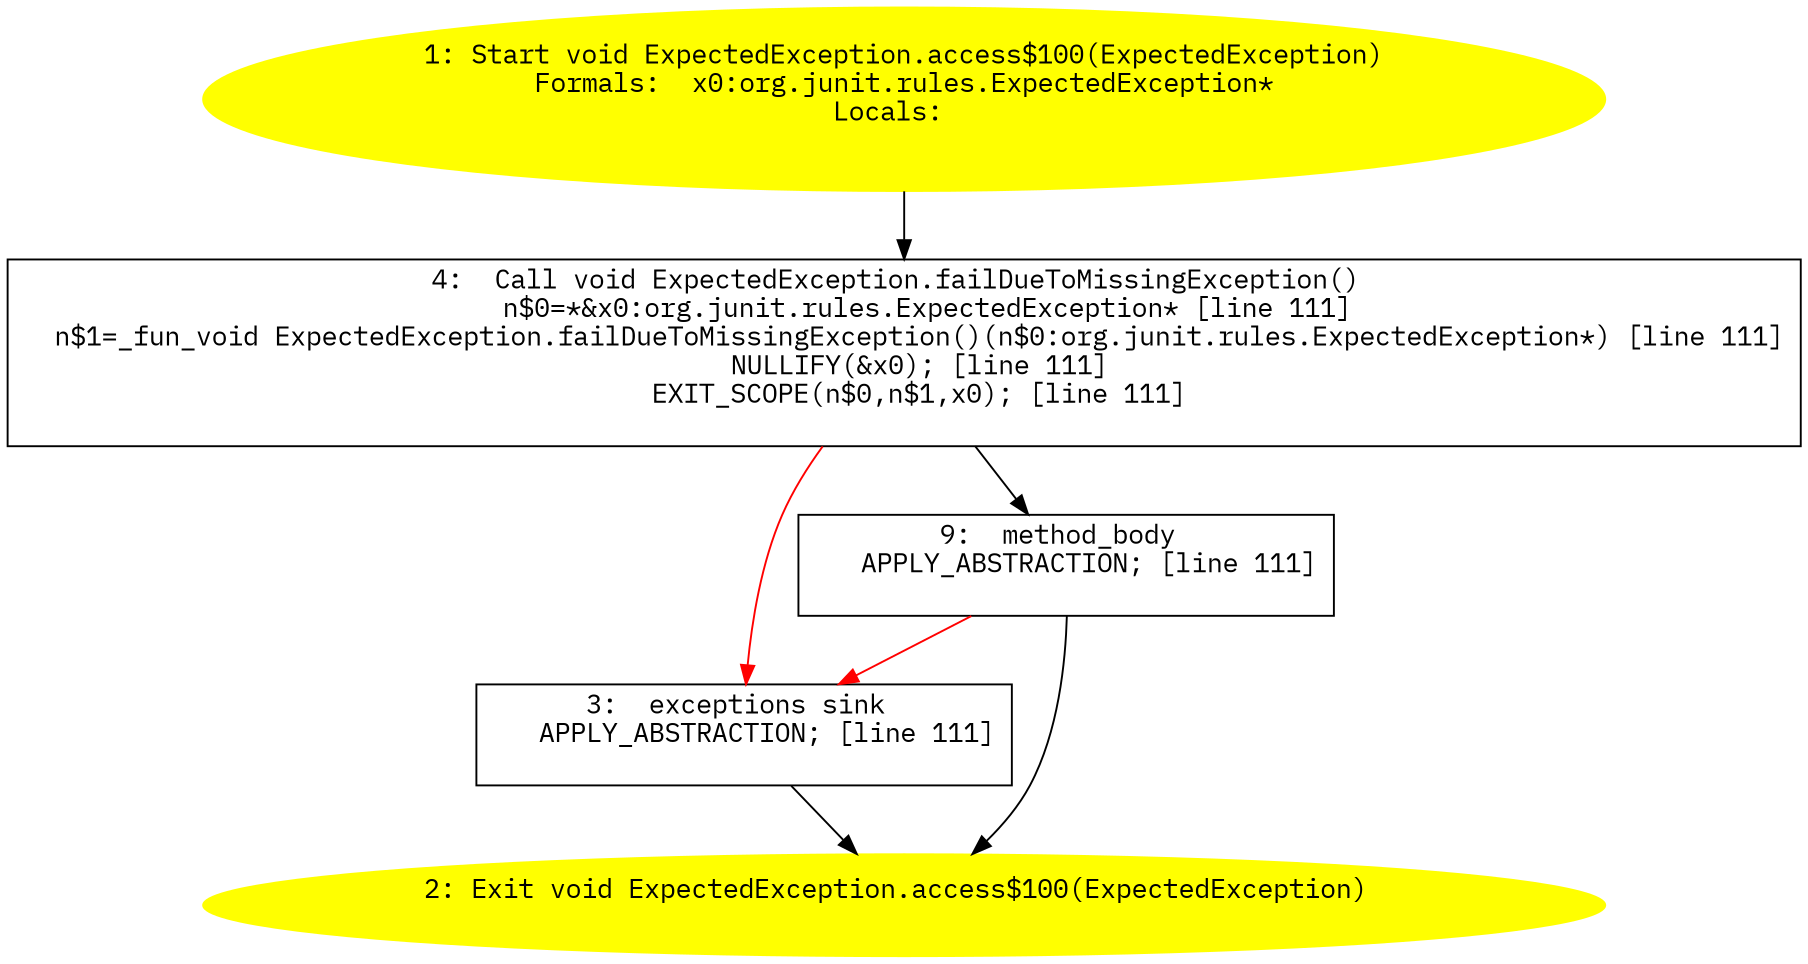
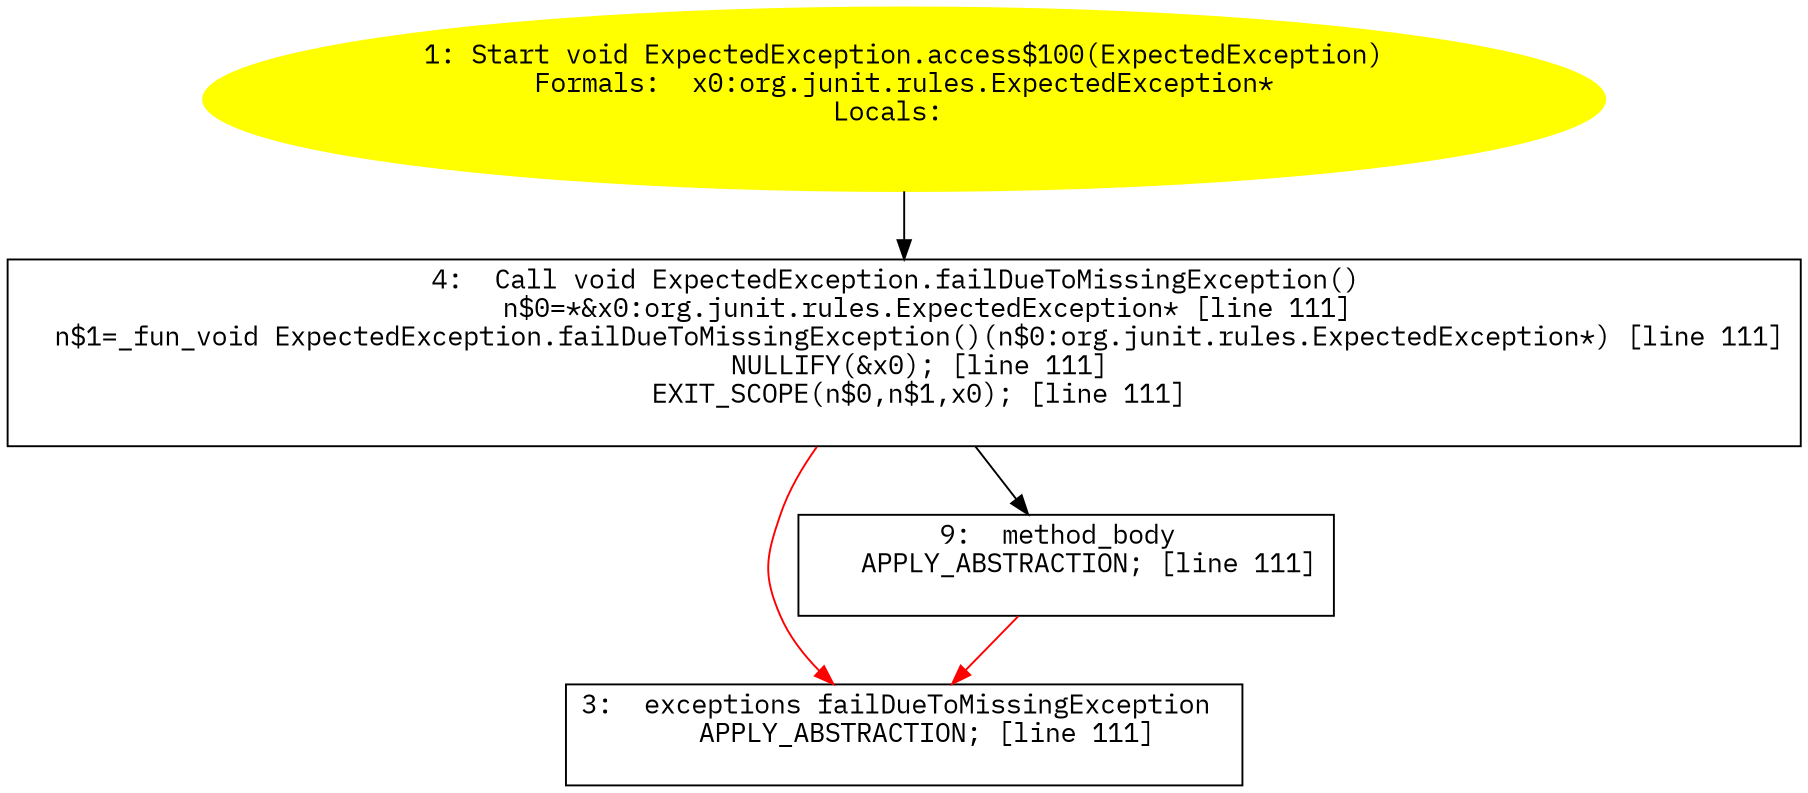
node "3:  exceptions sink APPLY_ABSTRACTION; [line 111]": label "3:  exceptions sink APPLY_ABSTRACTION; [line 111]" -> "3:  exceptions failDueToMissingException APPLY_ABSTRACTION; [line 111]"
node "2: Exit void ExpectedException.access$100(ExpectedException)": removed
